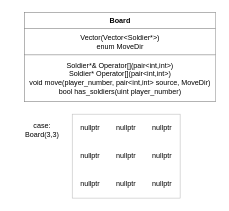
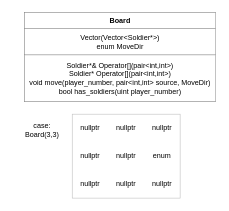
node "nullptr nullptr nullptr nullptr nullptr nullptr nullptr nullptr nullptr": label "nullptr nullptr nullptr nullptr nullptr nullptr nullptr nullptr nullptr" -> "nullptr nullptr nullptr nullptr nullptr enum nullptr nullptr nullptr"
